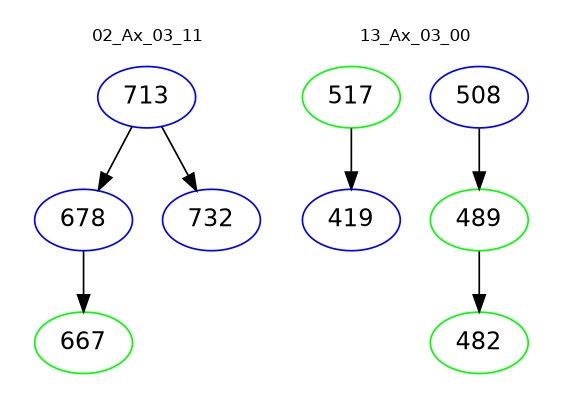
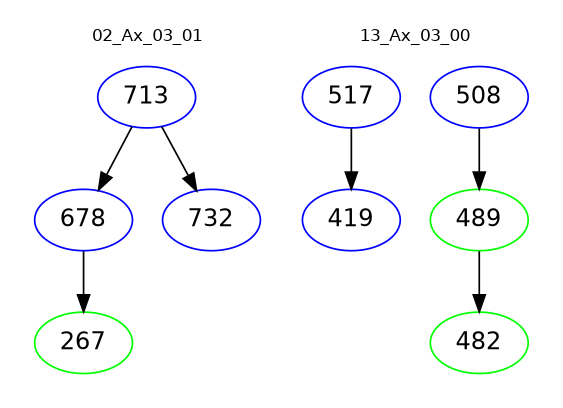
cluster "02_Ax_03_11": label "02_Ax_03_11" -> "02_Ax_03_01"
node "517": color green -> blue
node "667": label "667" -> "267"
